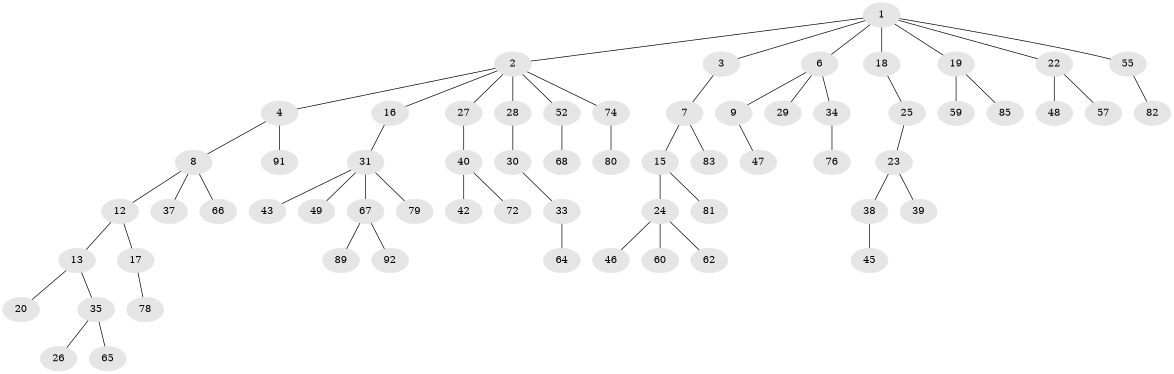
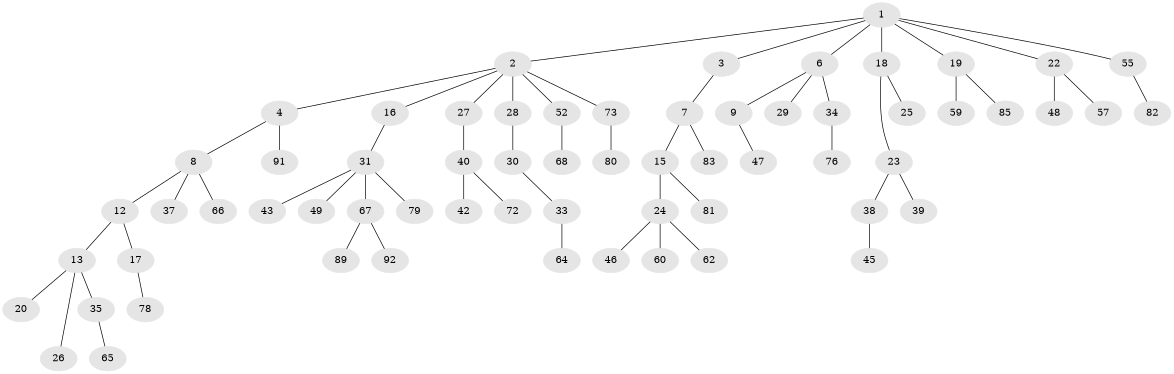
node "74": label "74" -> "73"
edge "25" -- "23": now "18" -- "23"
edge "35" -- "26": now "13" -- "26"
